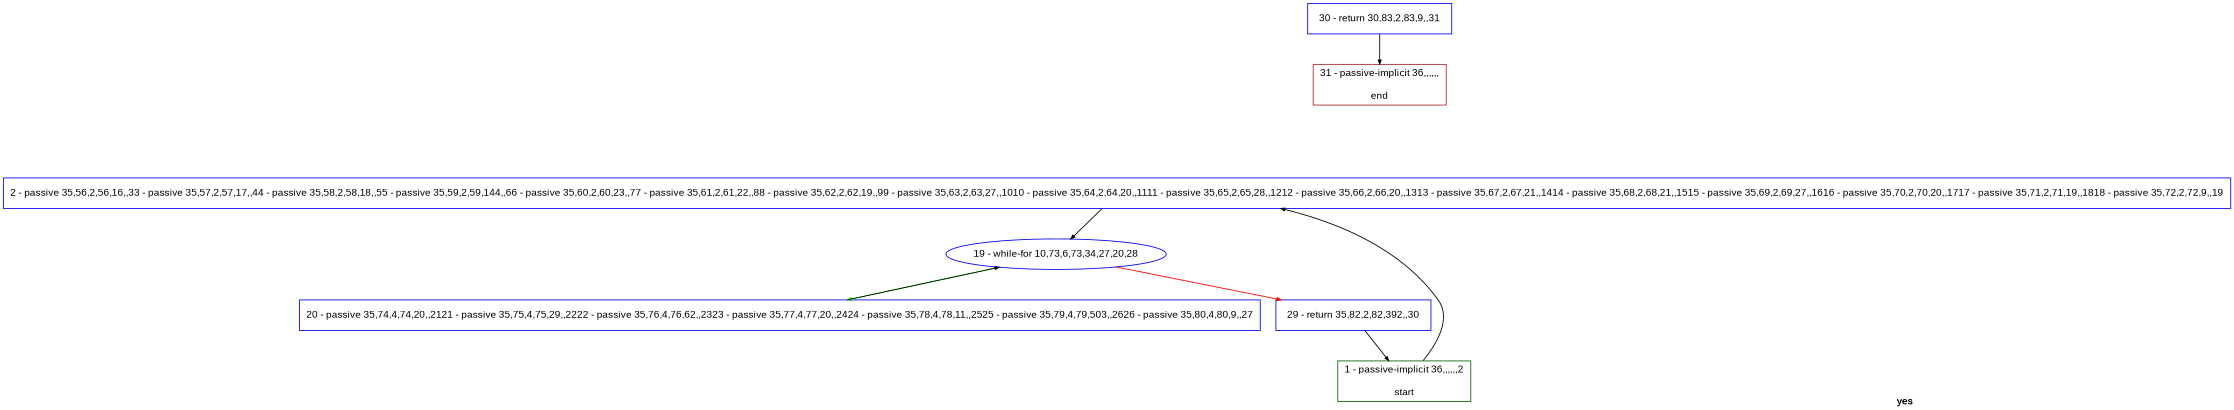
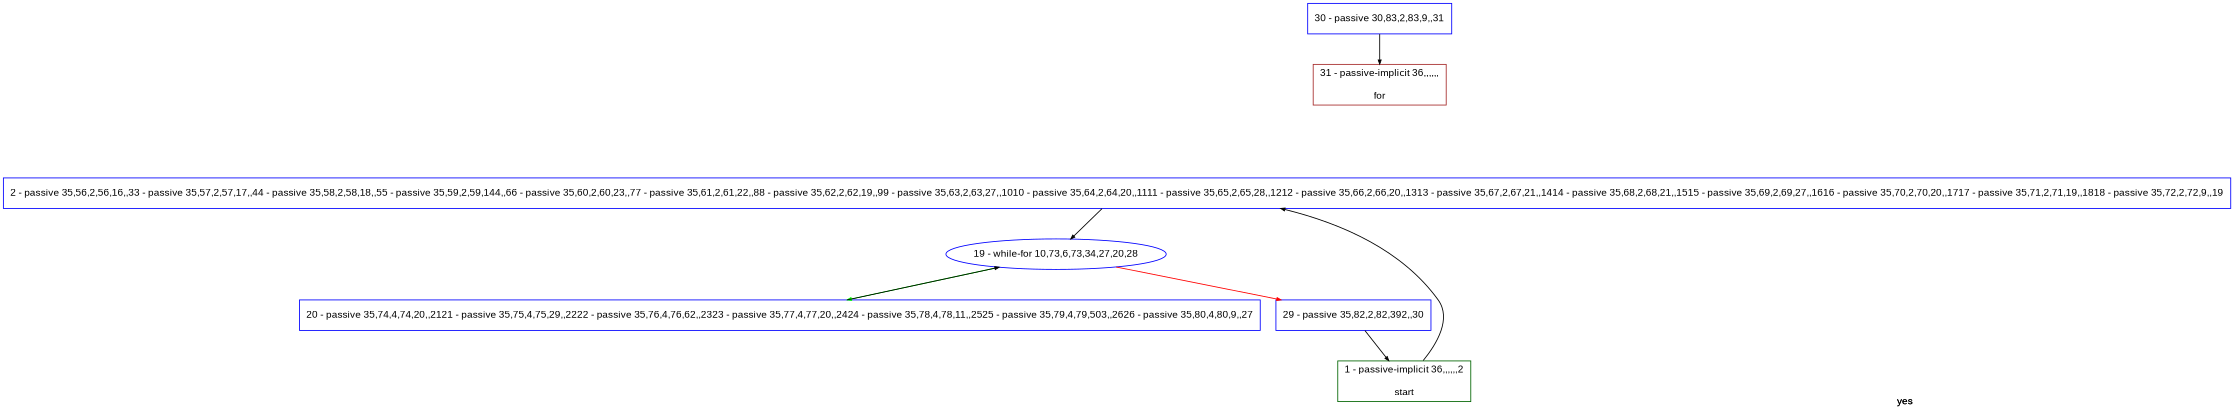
node "30 - return 30,83,2,83,9,,31": label "30 - return 30,83,2,83,9,,31" -> "30 - passive 30,83,2,83,9,,31"
node "31 - passive-implicit 36,,,,,, end": label "31 - passive-implicit 36,,,,,, end" -> "31 - passive-implicit 36,,,,,, for"
node "29 - return 35,82,2,82,392,,30": label "29 - return 35,82,2,82,392,,30" -> "29 - passive 35,82,2,82,392,,30"
